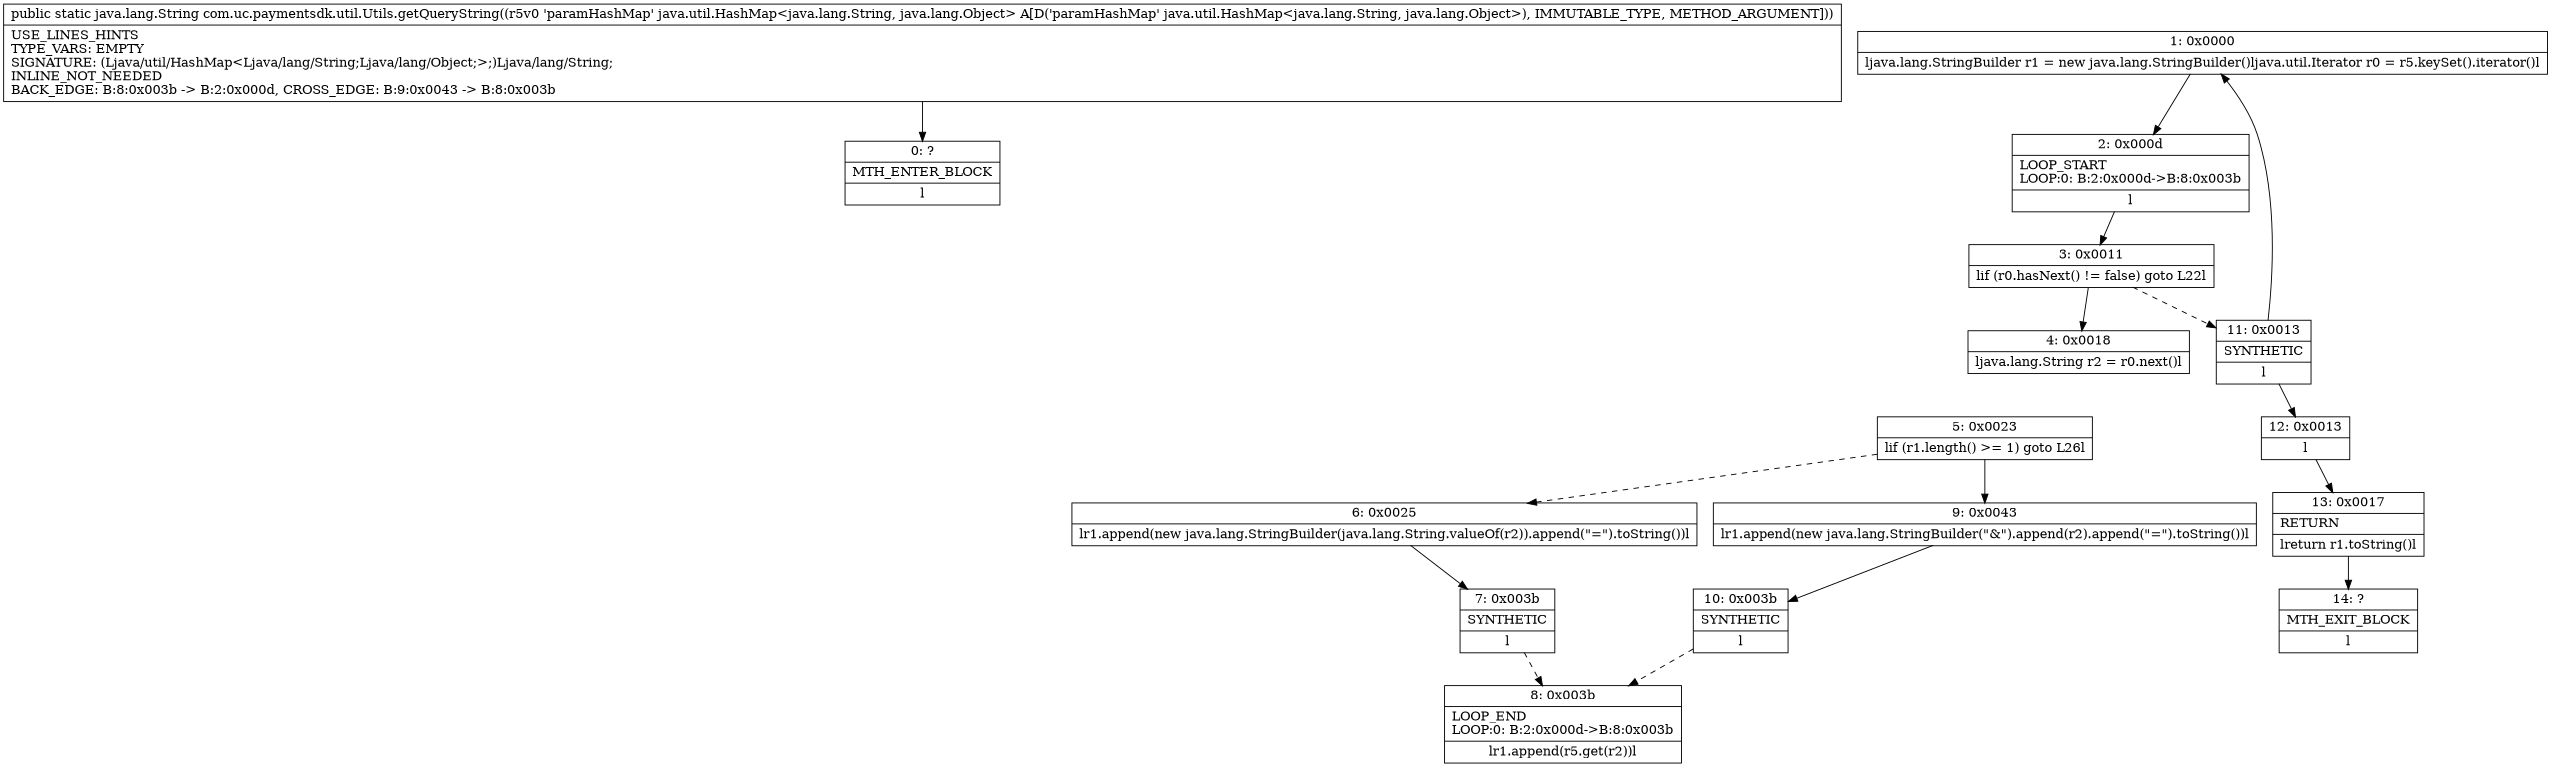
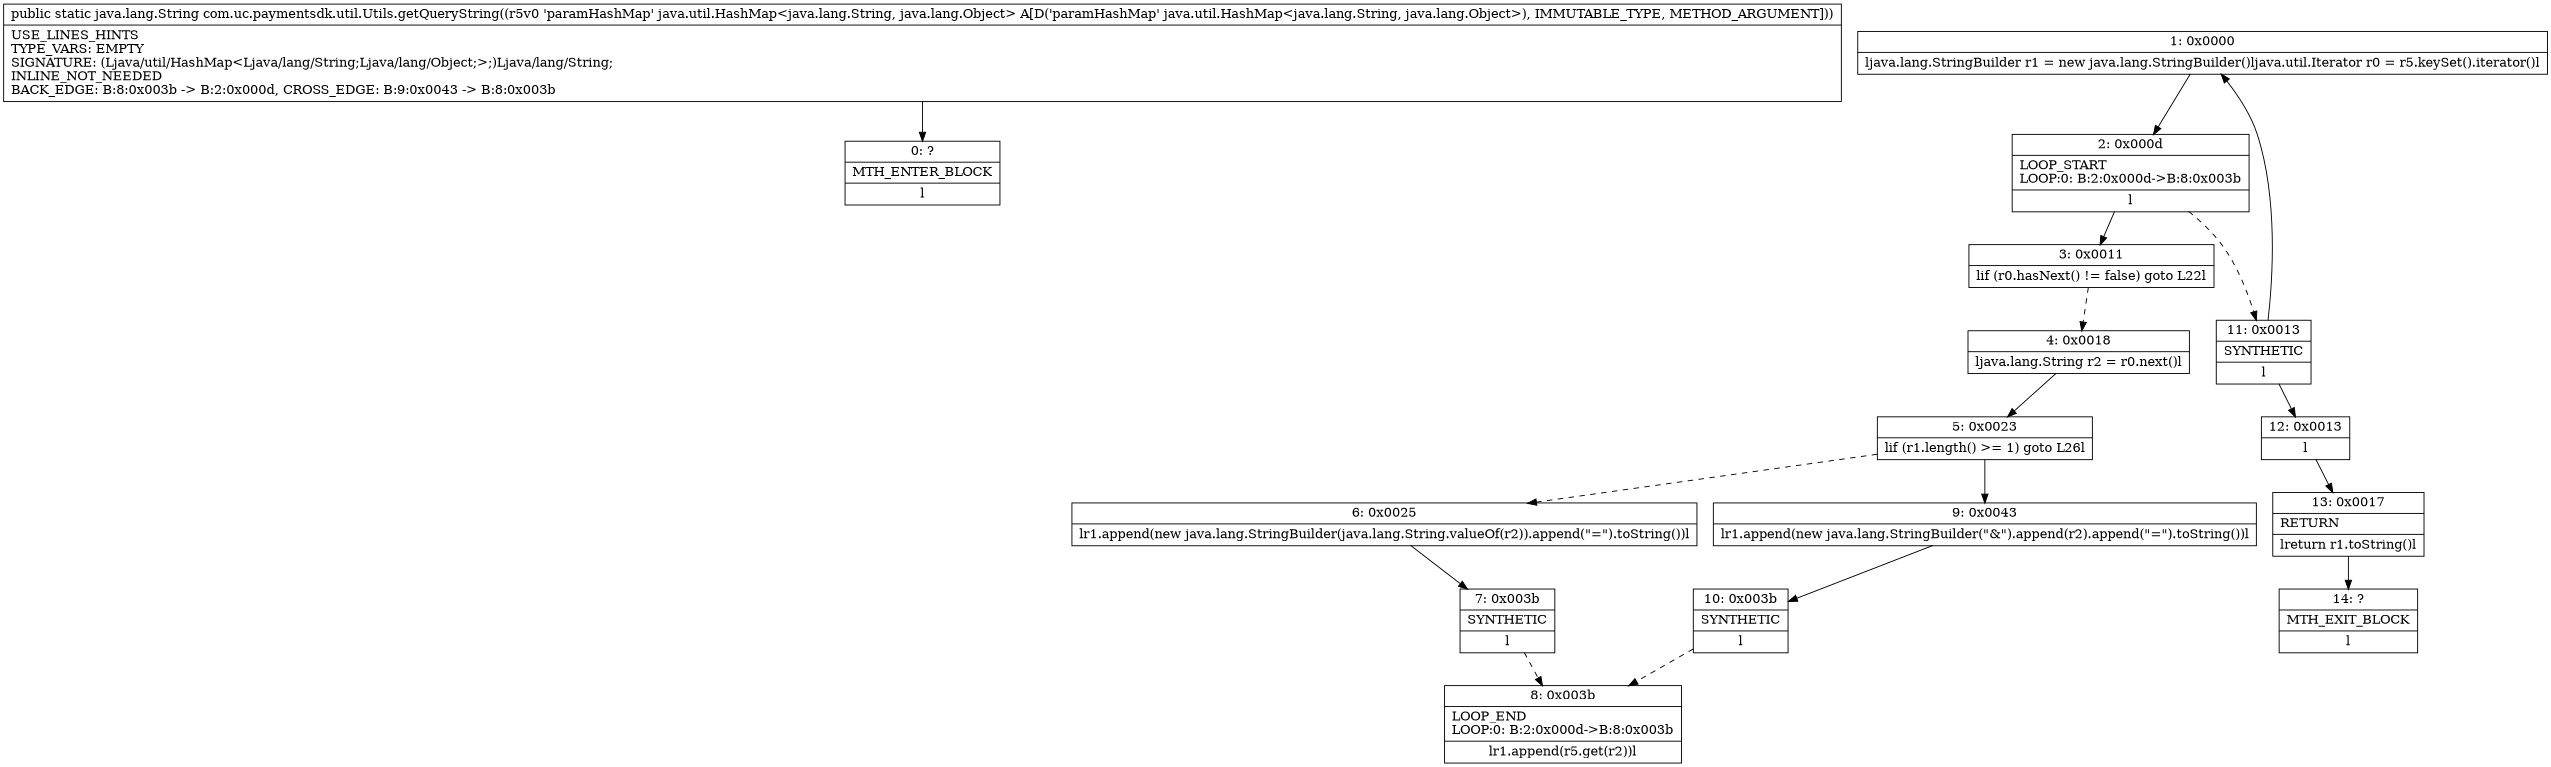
edge "3: 0x0011" -> "4: 0x0018": style solid -> dashed
edge "3: 0x0011" -> "11: 0x0013": now "2: 0x000d" -> "11: 0x0013"
edge "4: 0x0018" -> "5: 0x0023": added
